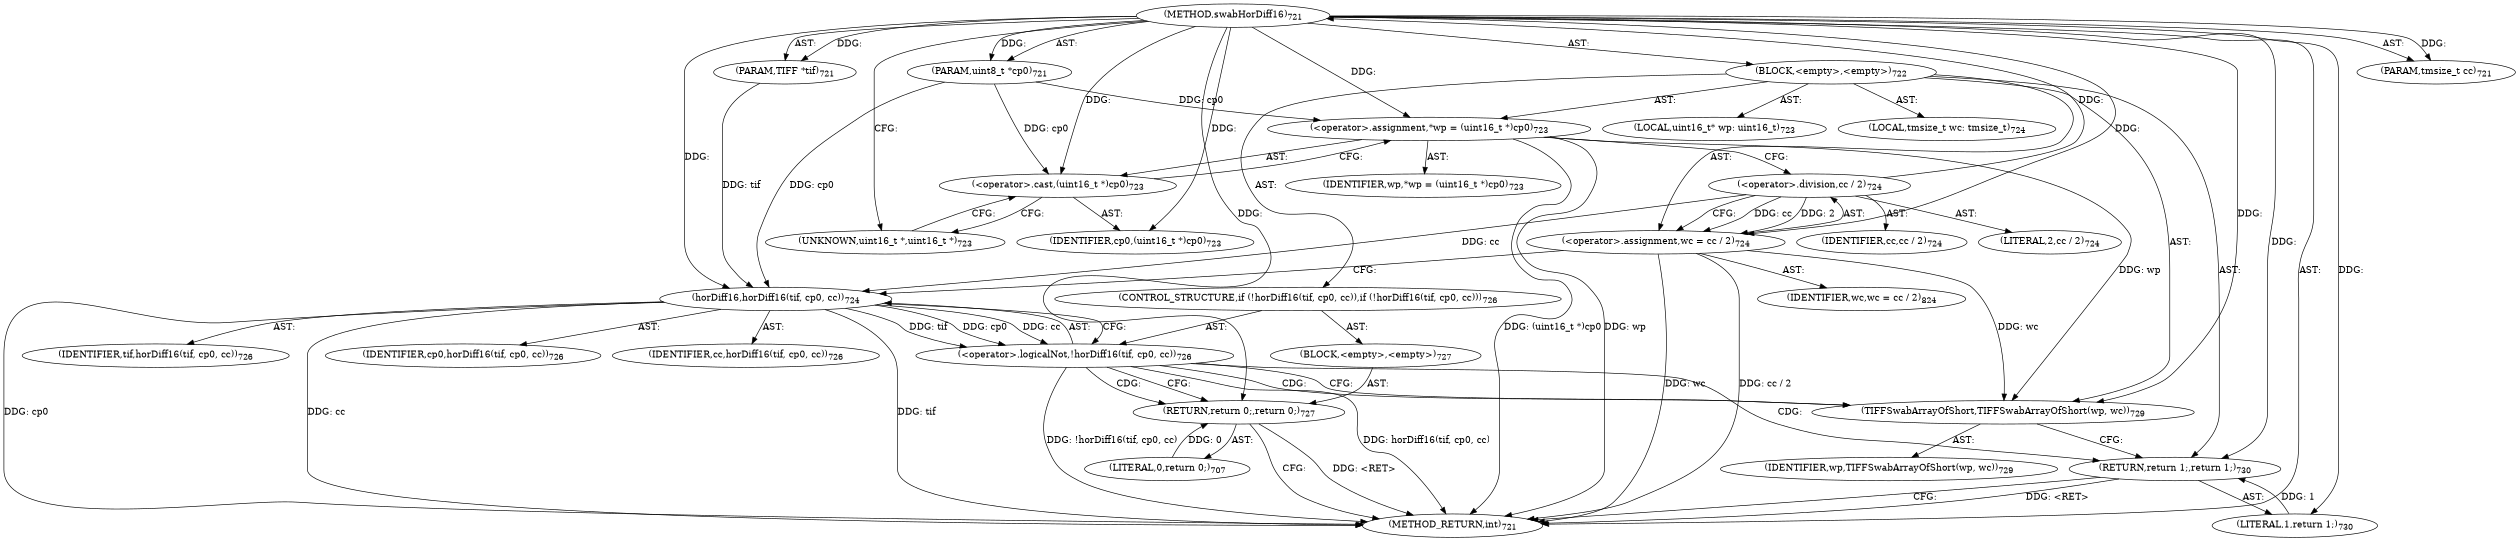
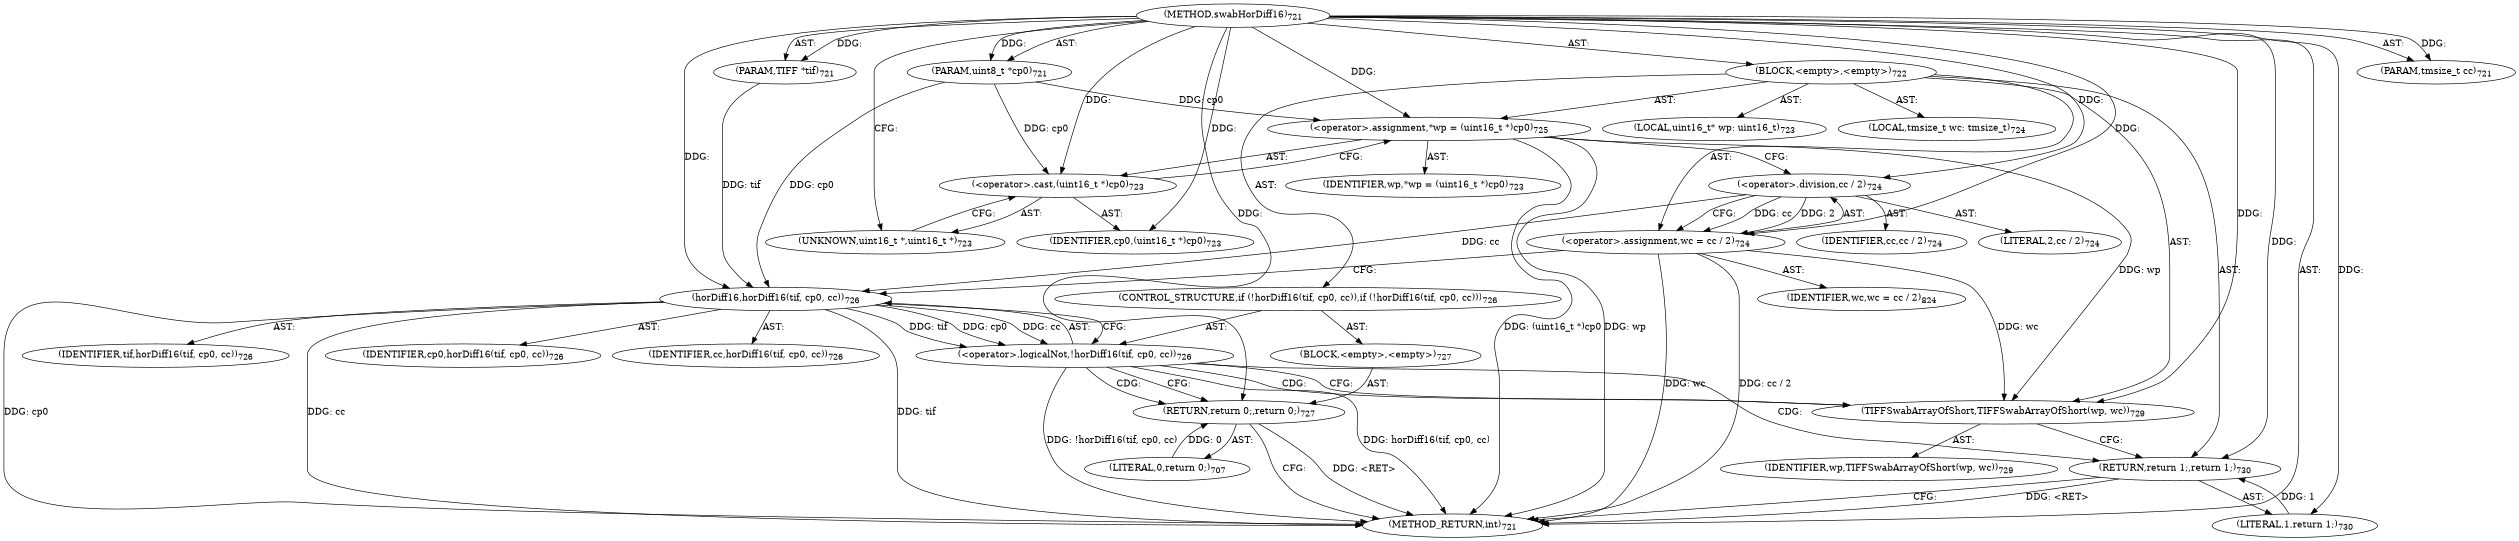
edge "(<operator>.division,cc / 2)" -> "(METHOD,swabHorDiff16)": reversed
node "(<operator>.assignment,*wp = (uint16_t *)cp0)": text "723" -> "725"
edge "(<operator>.cast,(uint16_t *)cp0)" -> "(UNKNOWN,uint16_t *,uint16_t *)": label "CFG: " -> "AST: "
node "(horDiff16,horDiff16(tif, cp0, cc))": text "724" -> "726"
